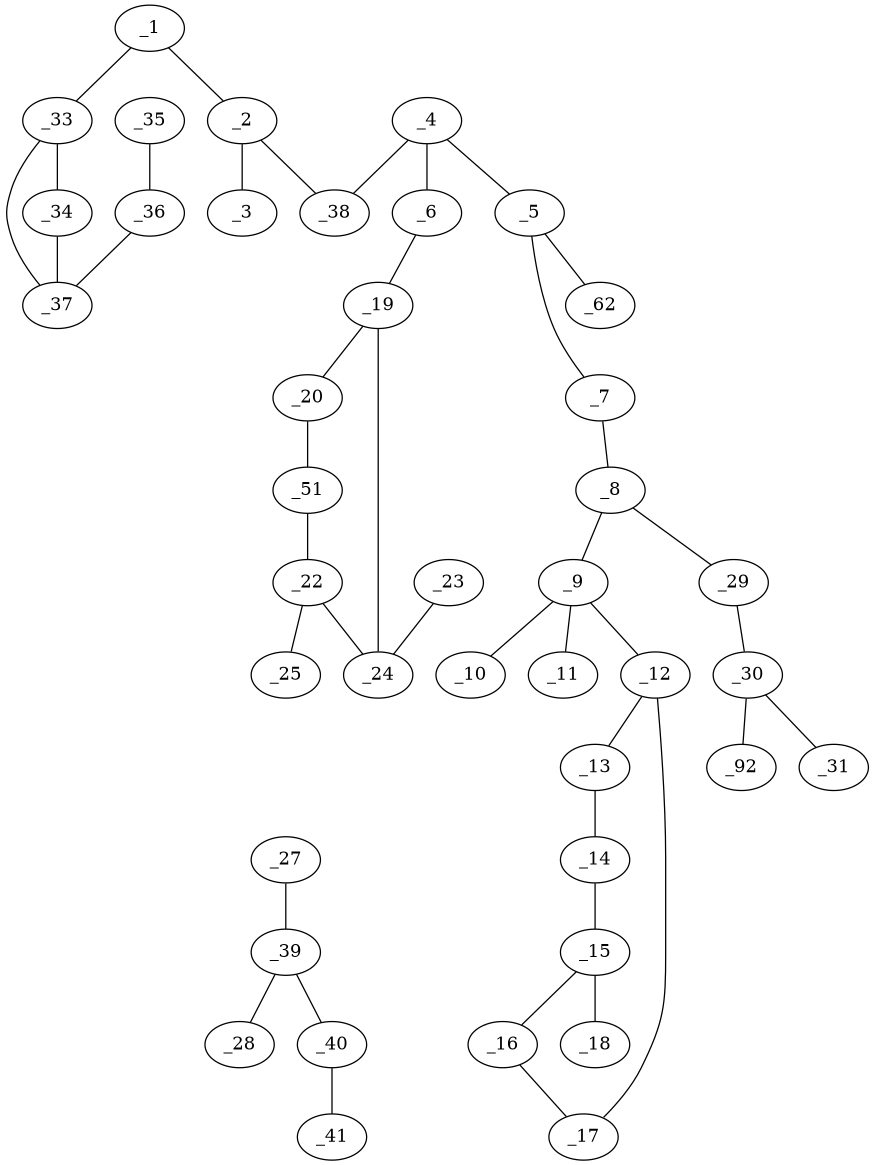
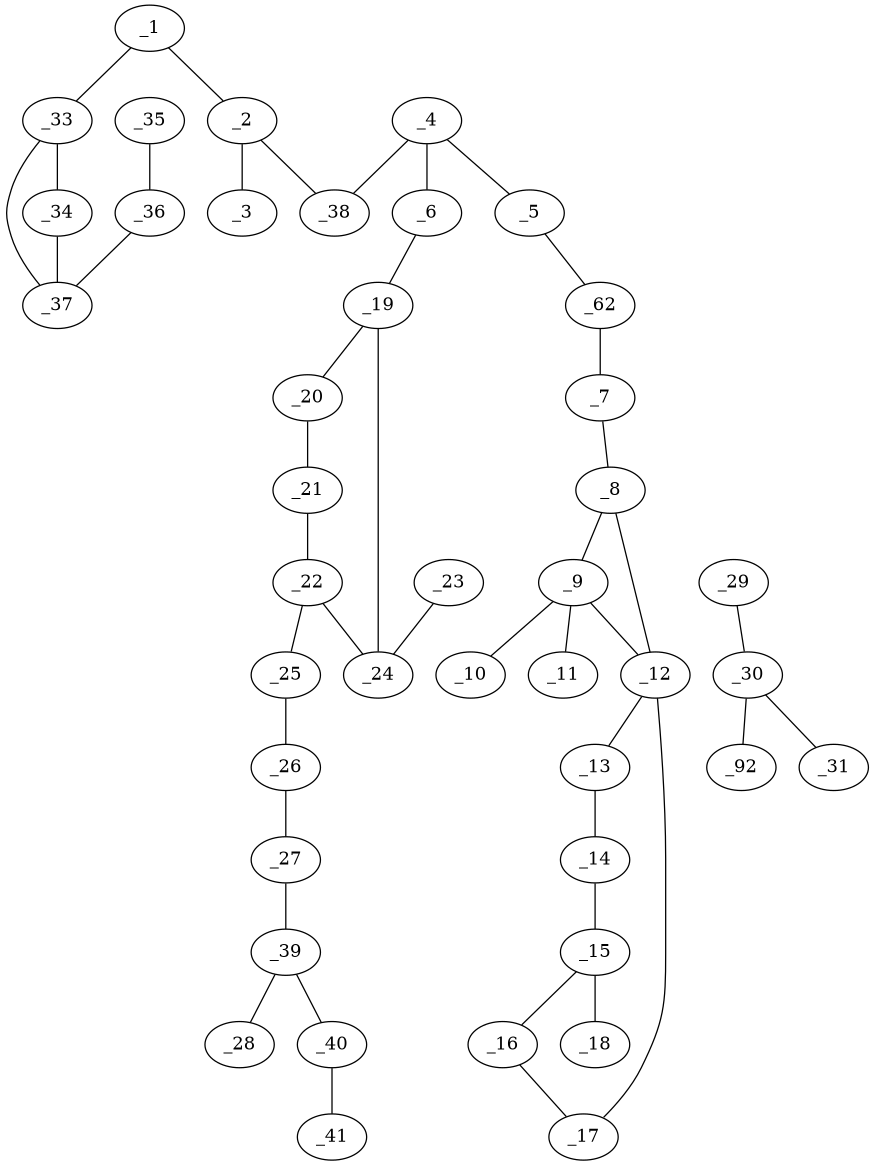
edge "_5" -- "_7": now "_62" -- "_7"
node "_51": label "_51" -> "_21"
edge "_8" -- "_29": now "_8" -- "_12"
node "_26": added
